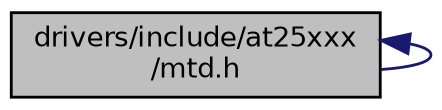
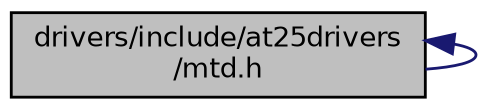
node "drivers/include/at25xxx /mtd.h": label "drivers/include/at25xxx /mtd.h" -> "drivers/include/at25drivers /mtd.h"
